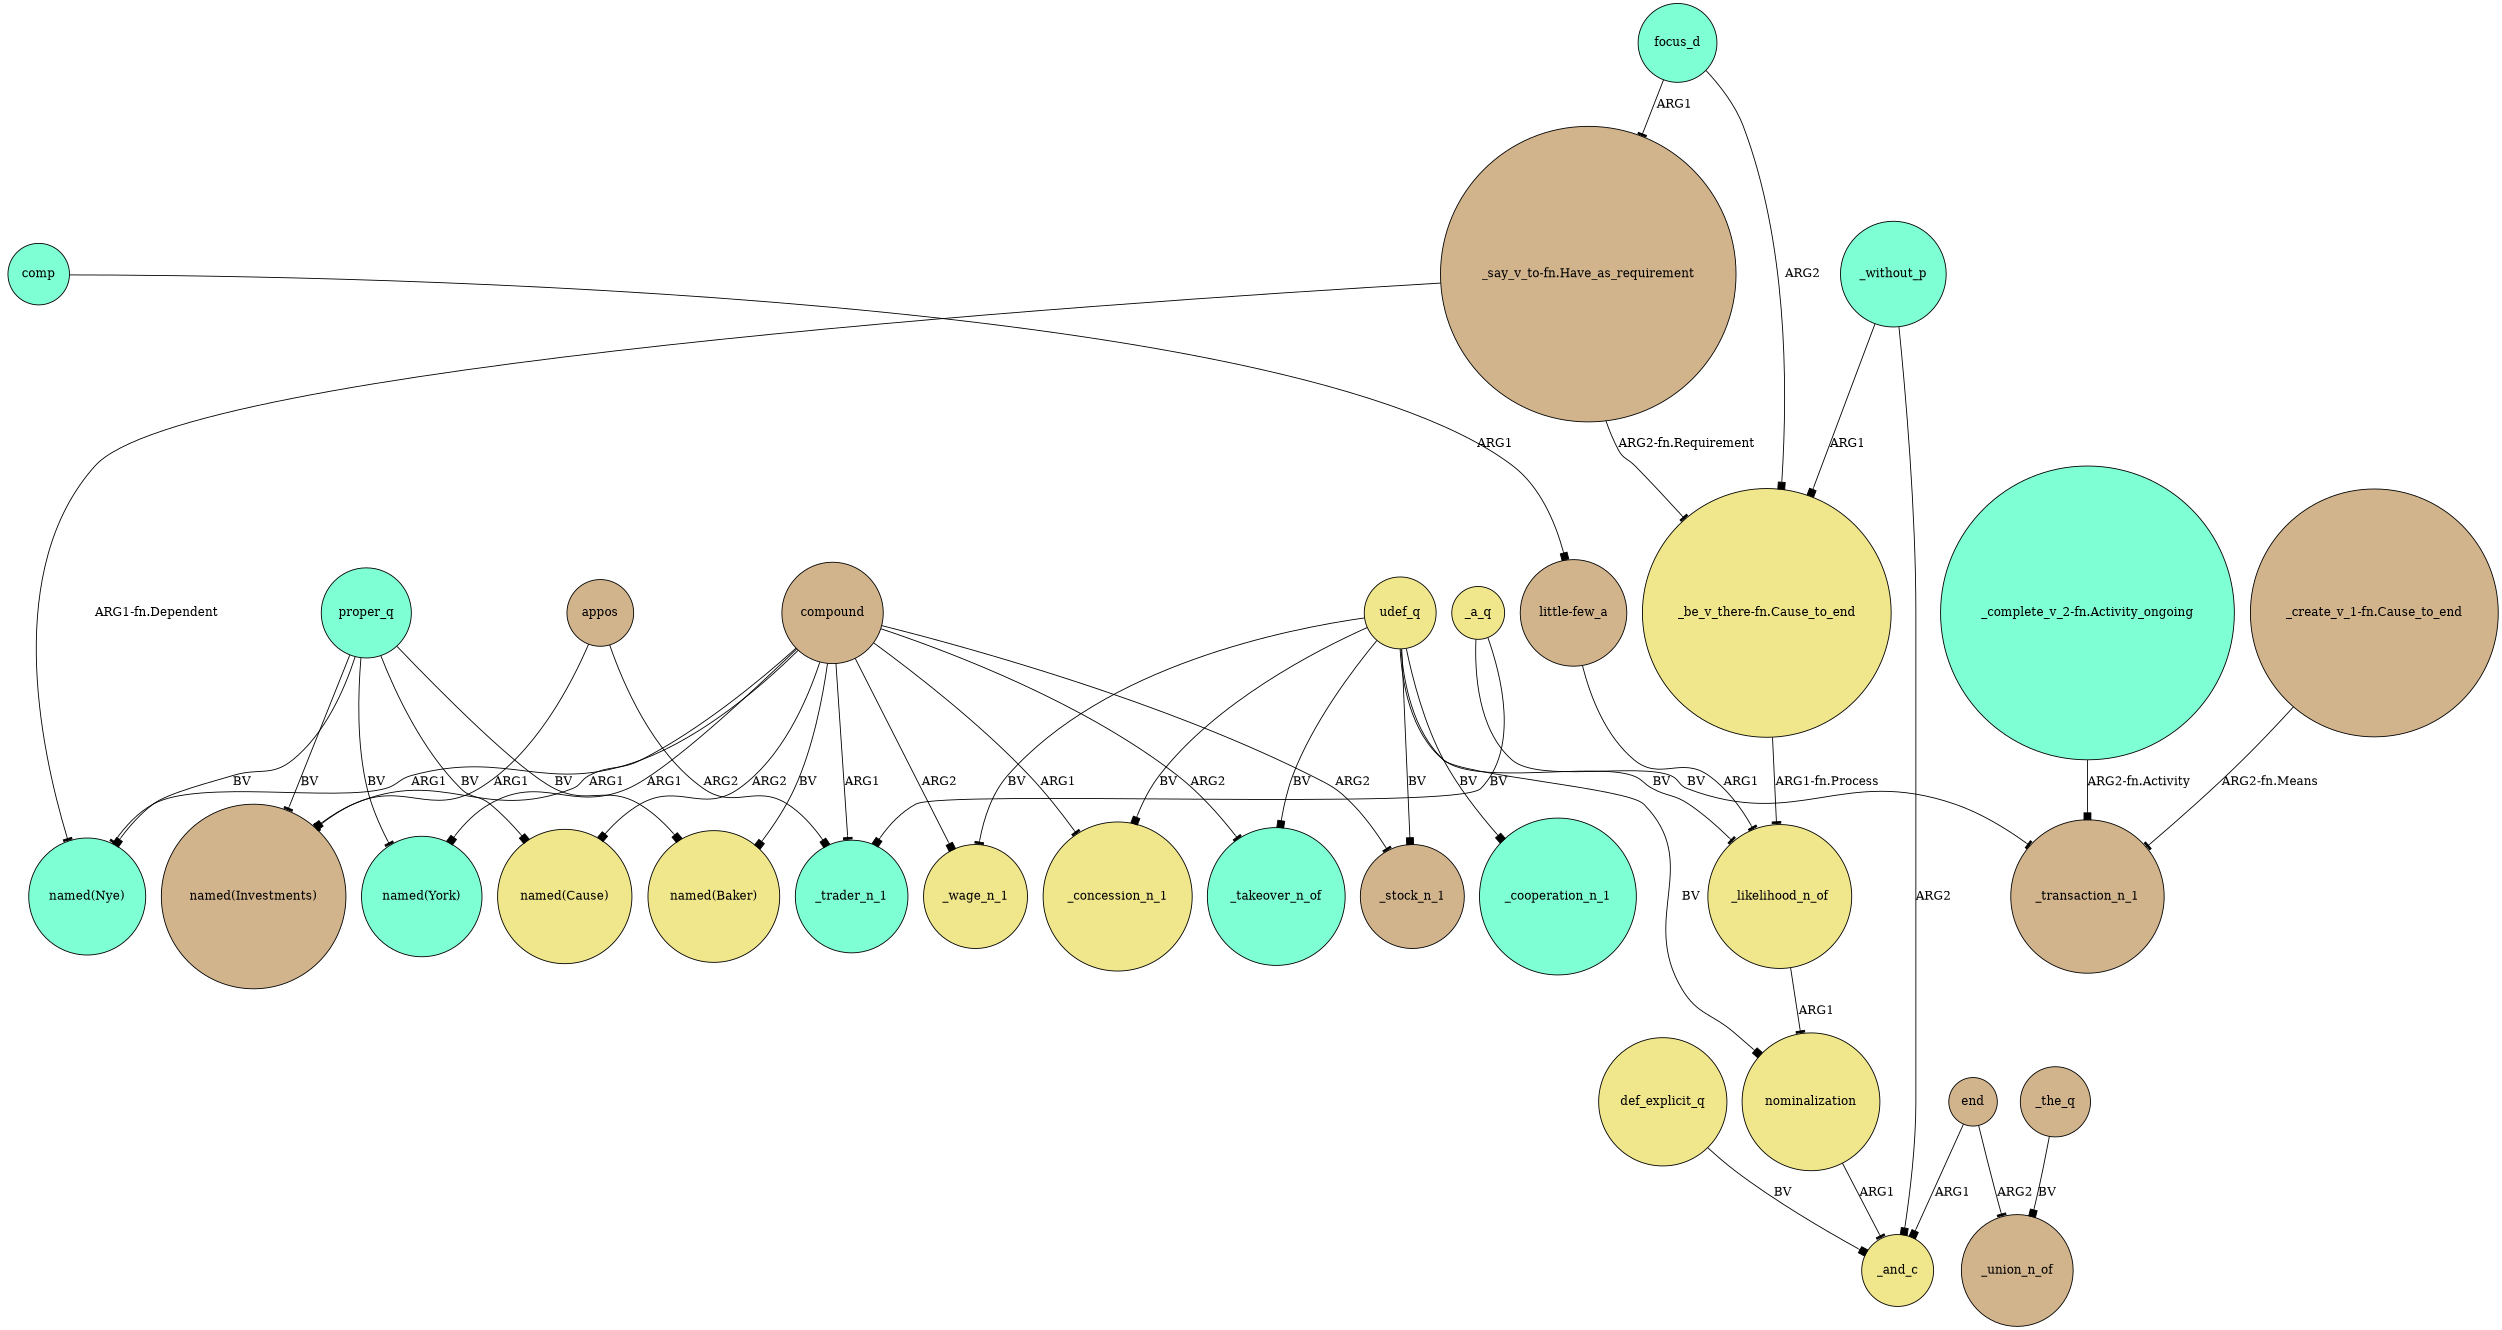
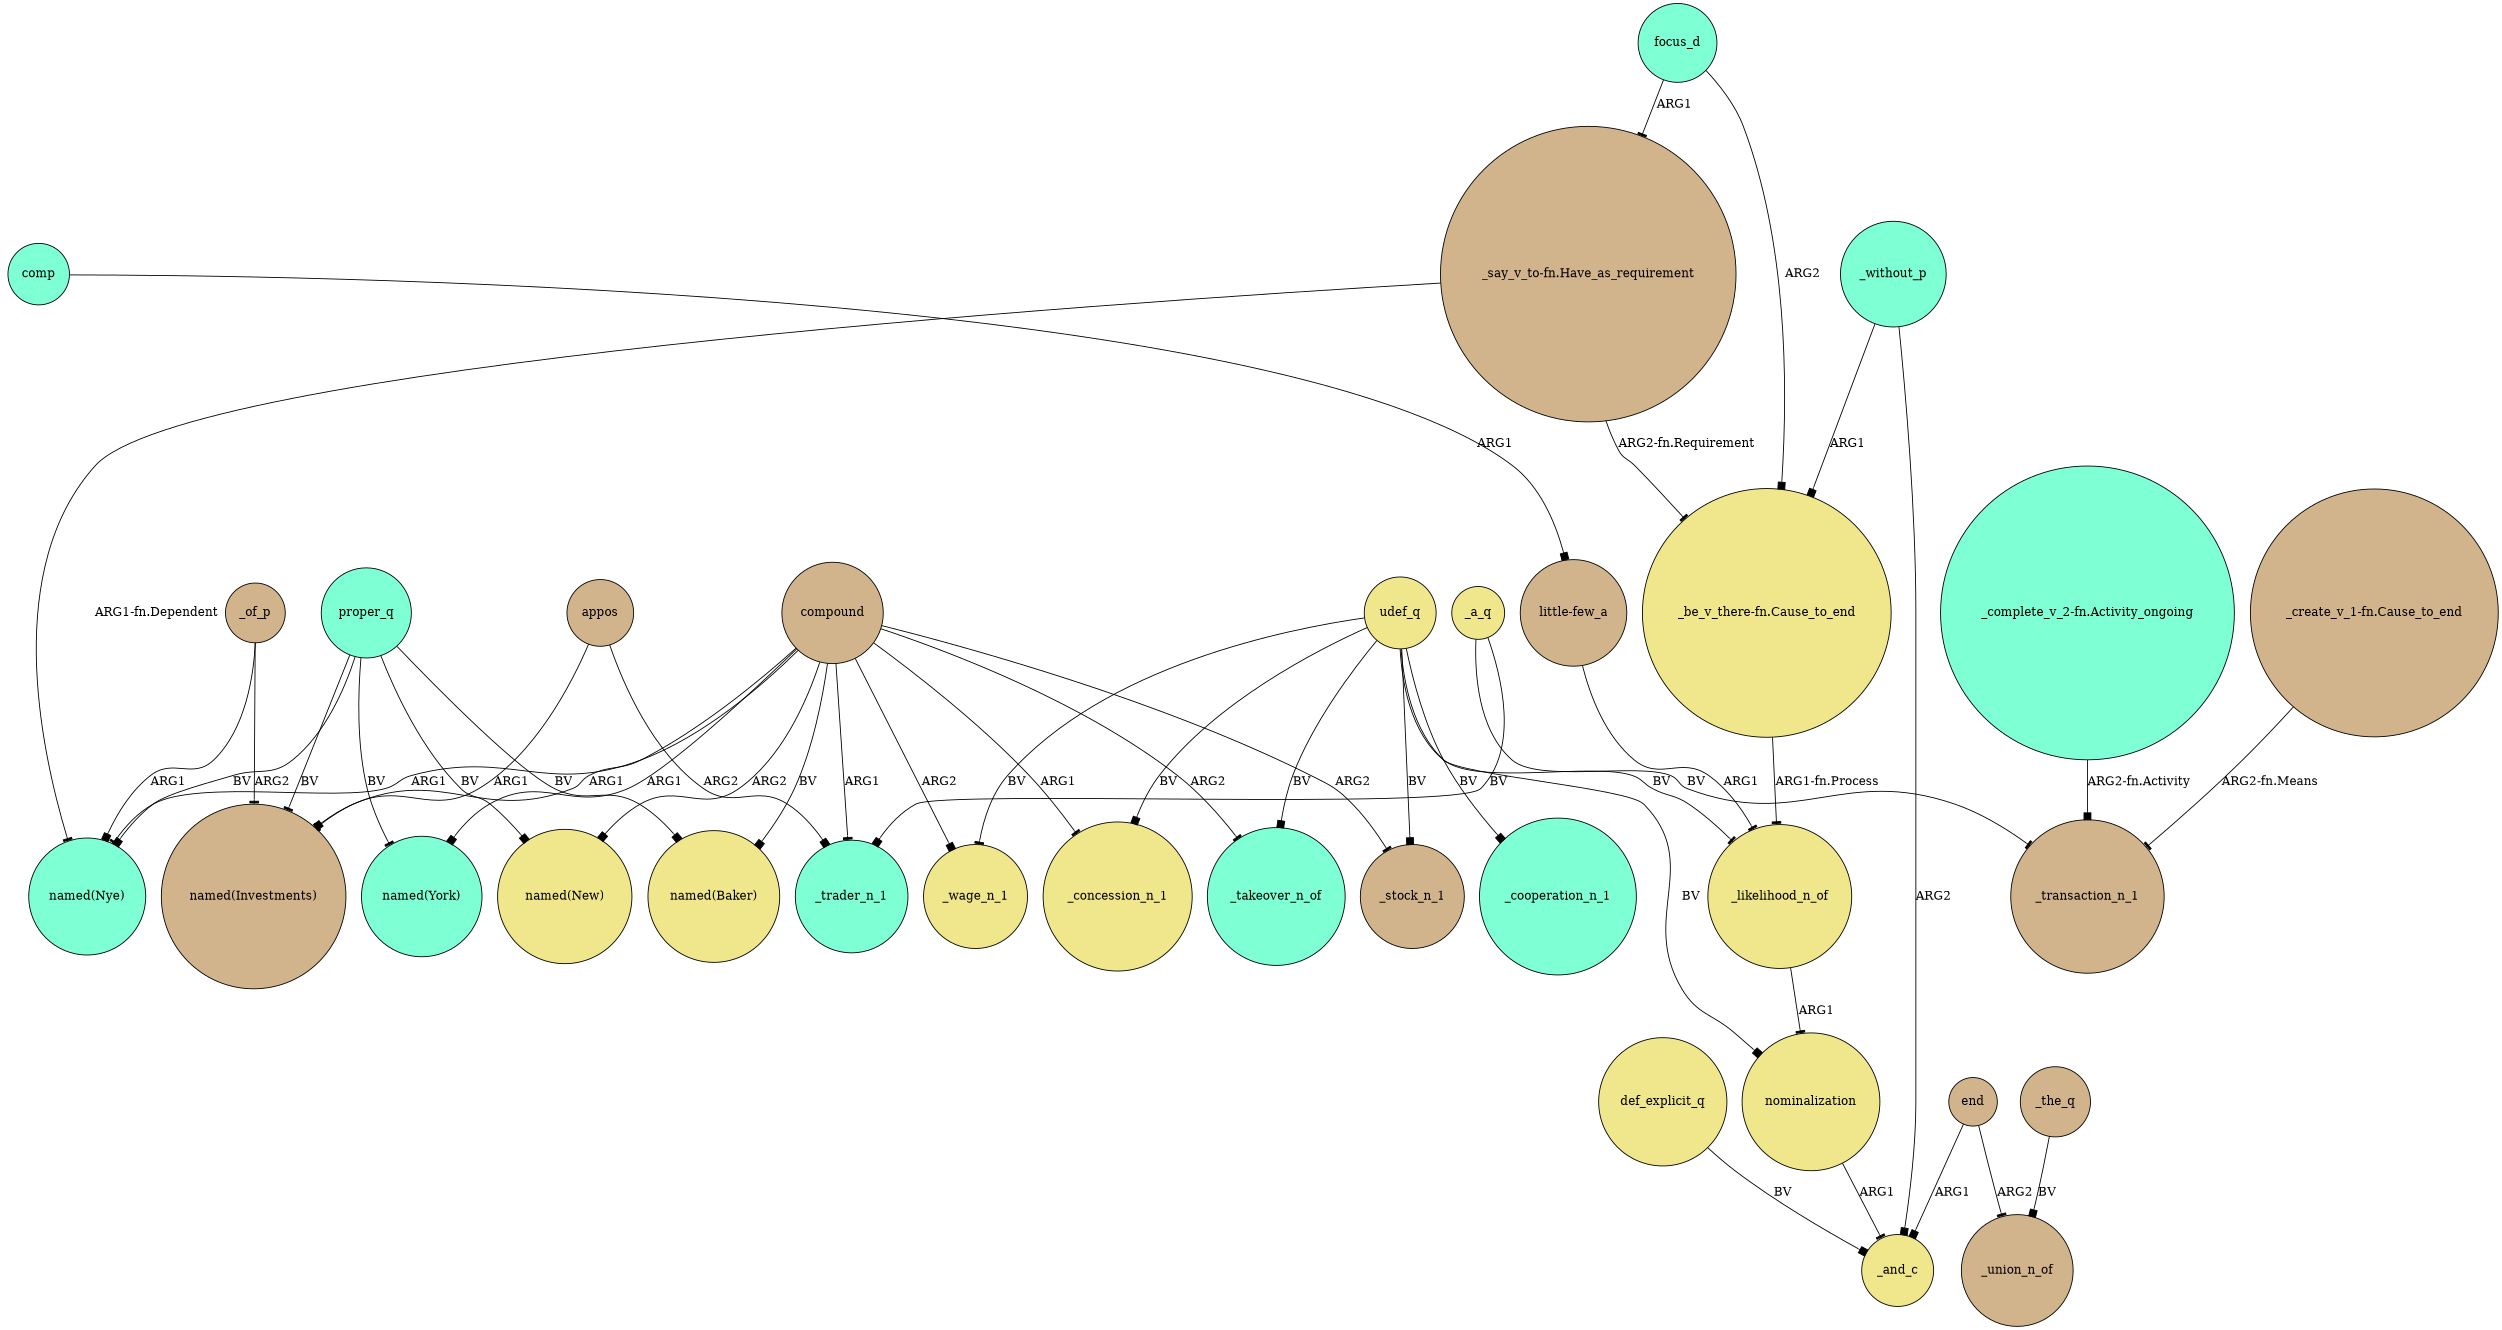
node "_of_p": added
node "named(Cause)": label "named(Cause)" -> "named(New)"
